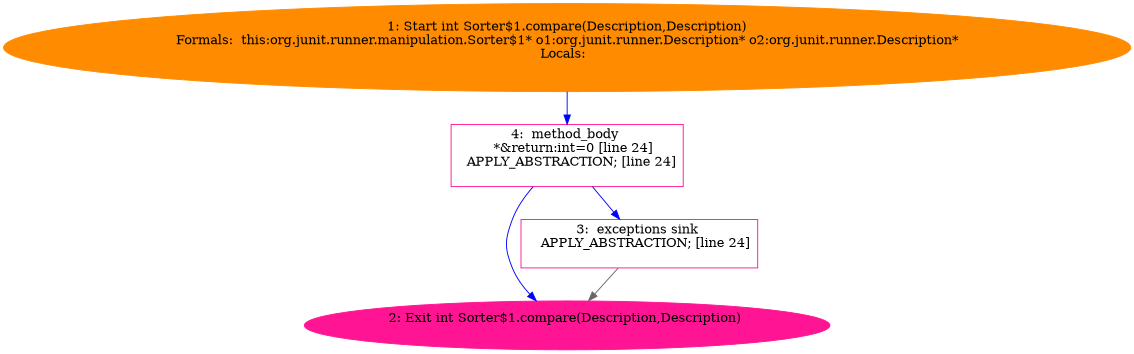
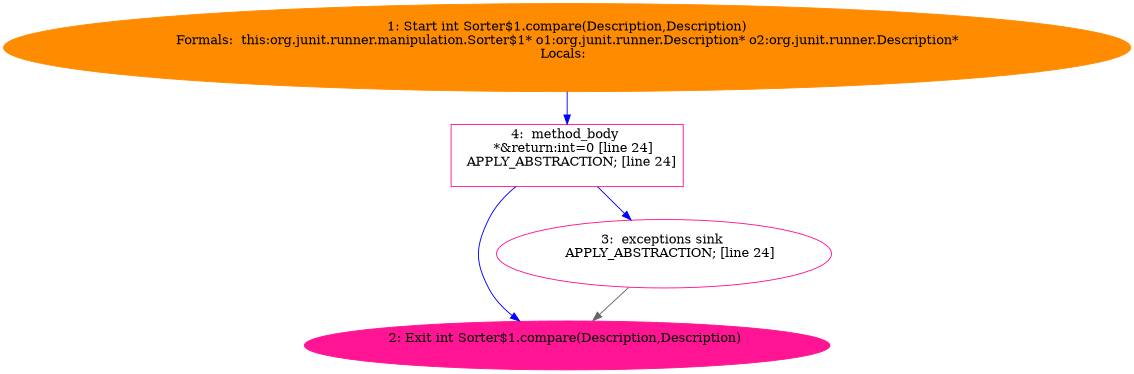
node "3:  exceptions sink APPLY_ABSTRACTION; [line 24]": shape box -> ellipse
